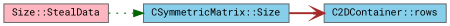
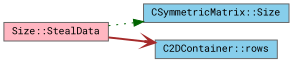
edge "CSymmetricMatrix::Size" -> "C2DContainer::rows": now "Size::StealData" -> "C2DContainer::rows"
